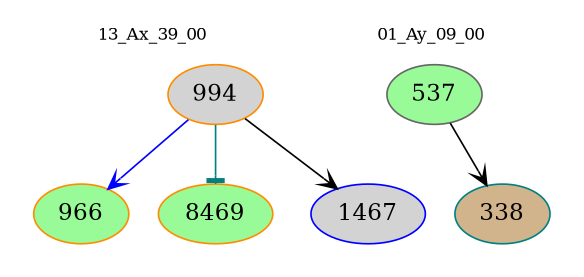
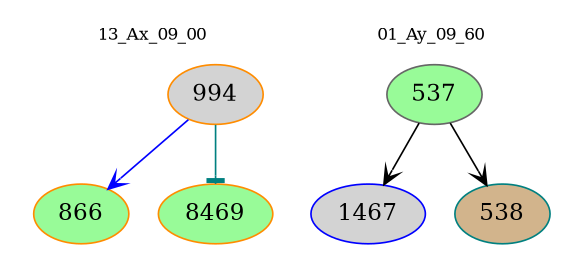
cluster "13_Ax_39_00": label "13_Ax_39_00" -> "13_Ax_09_00"
cluster "01_Ay_09_00": label "01_Ay_09_00" -> "01_Ay_09_60"
edge "994" -> "1467": now "537" -> "1467"
node "966": label "966" -> "866"
node "338": label "338" -> "538"
